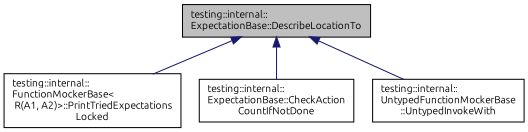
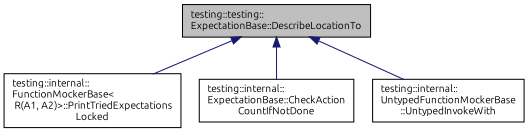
node "testing::internal:: ExpectationBase::DescribeLocationTo": label "testing::internal:: ExpectationBase::DescribeLocationTo" -> "testing::testing:: ExpectationBase::DescribeLocationTo"
